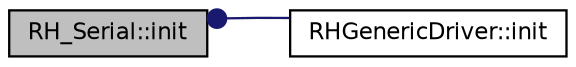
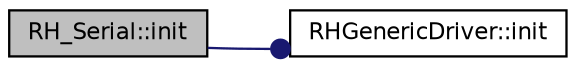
edge "RHGenericDriver::init" -> "RH_Serial::init": reversed
